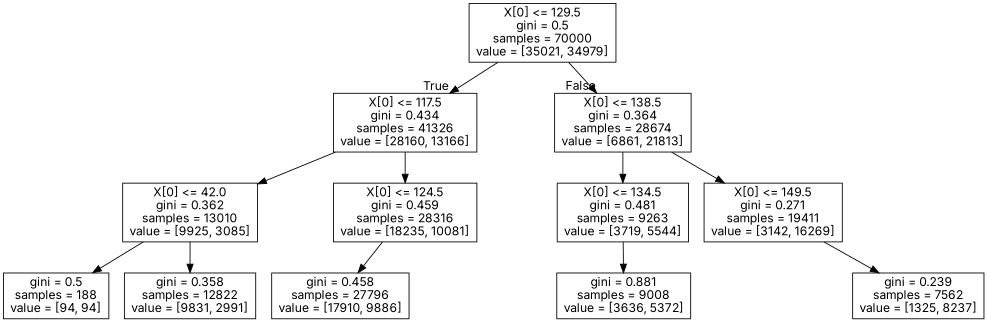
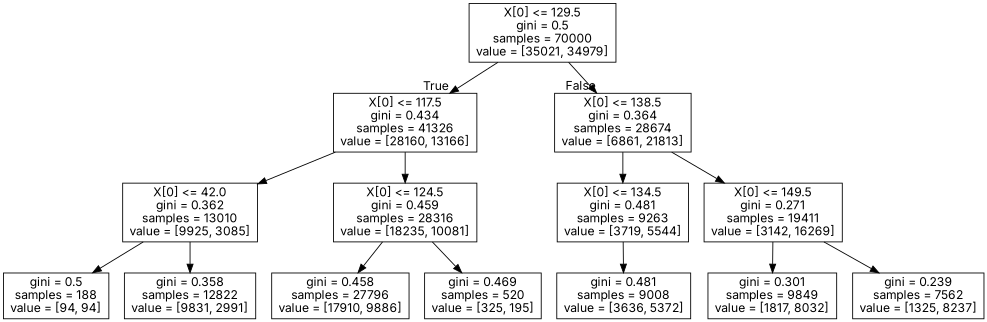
node "gini = 0.469 samples = 520 value = [325, 195]": added
node "gini = 0.881 samples = 9008 value = [3636, 5372]": label "gini = 0.881 samples = 9008 value = [3636, 5372]" -> "gini = 0.481 samples = 9008 value = [3636, 5372]"
node "gini = 0.301 samples = 9849 value = [1817, 8032]": added
